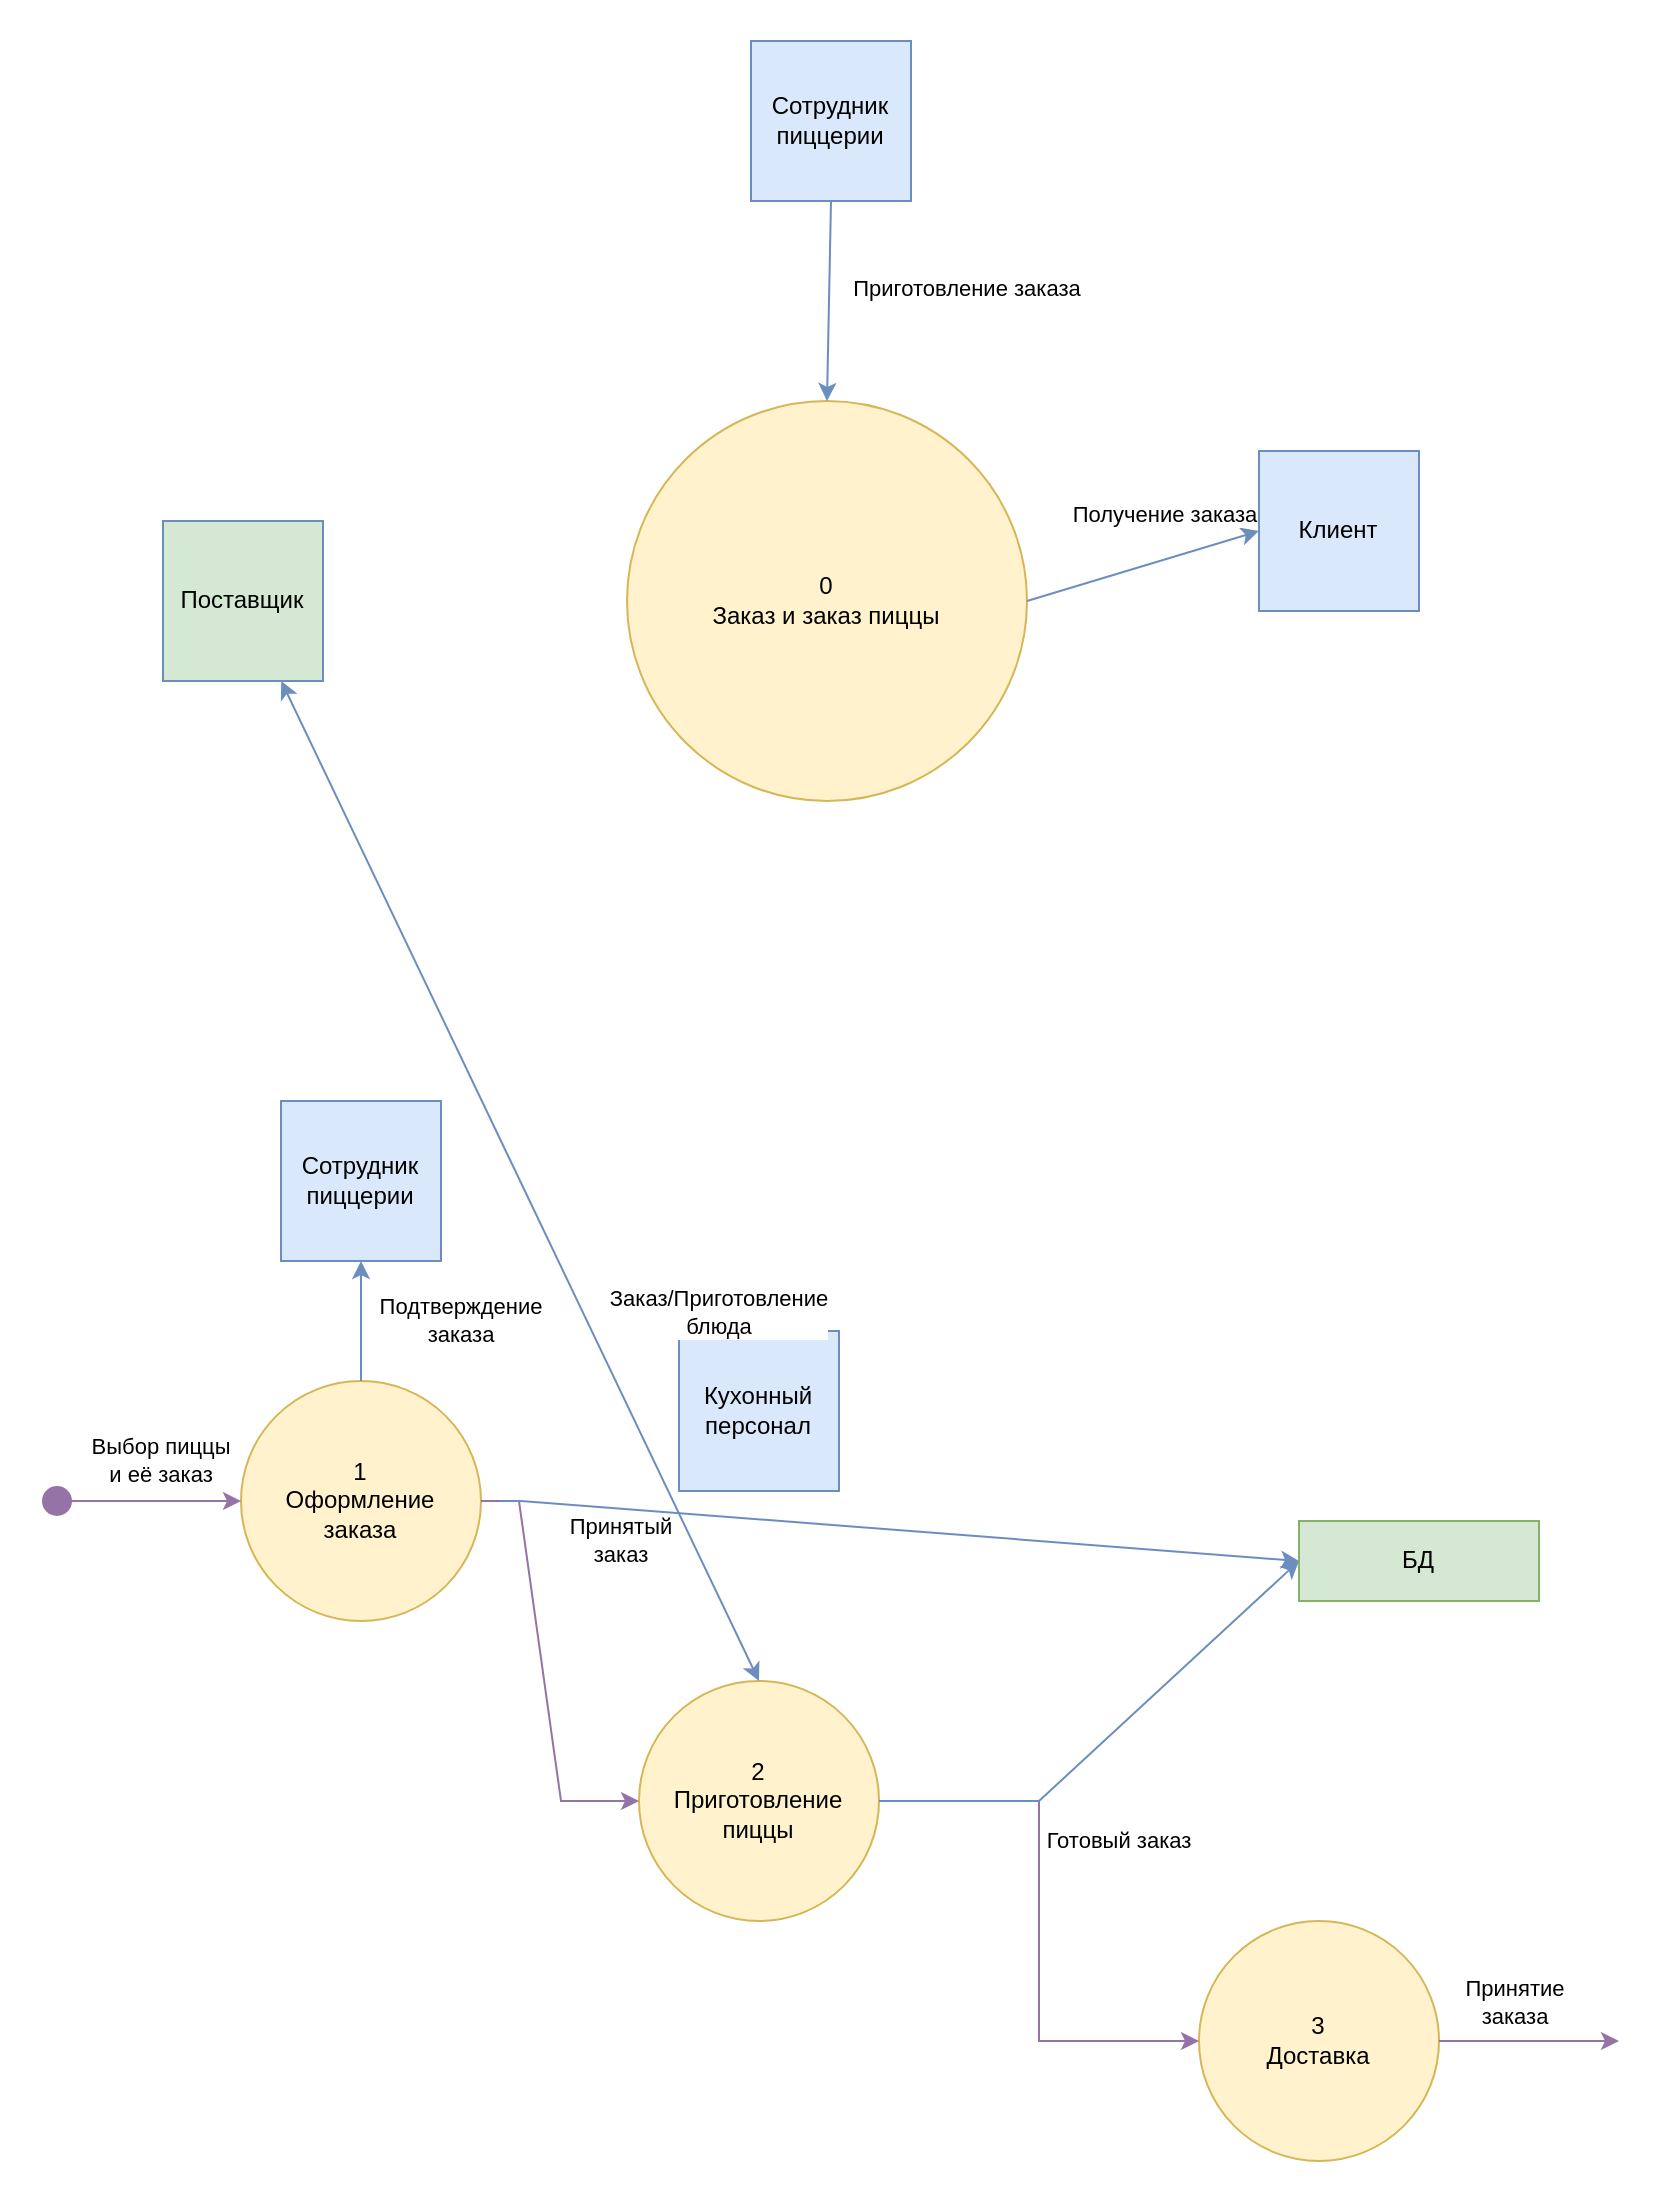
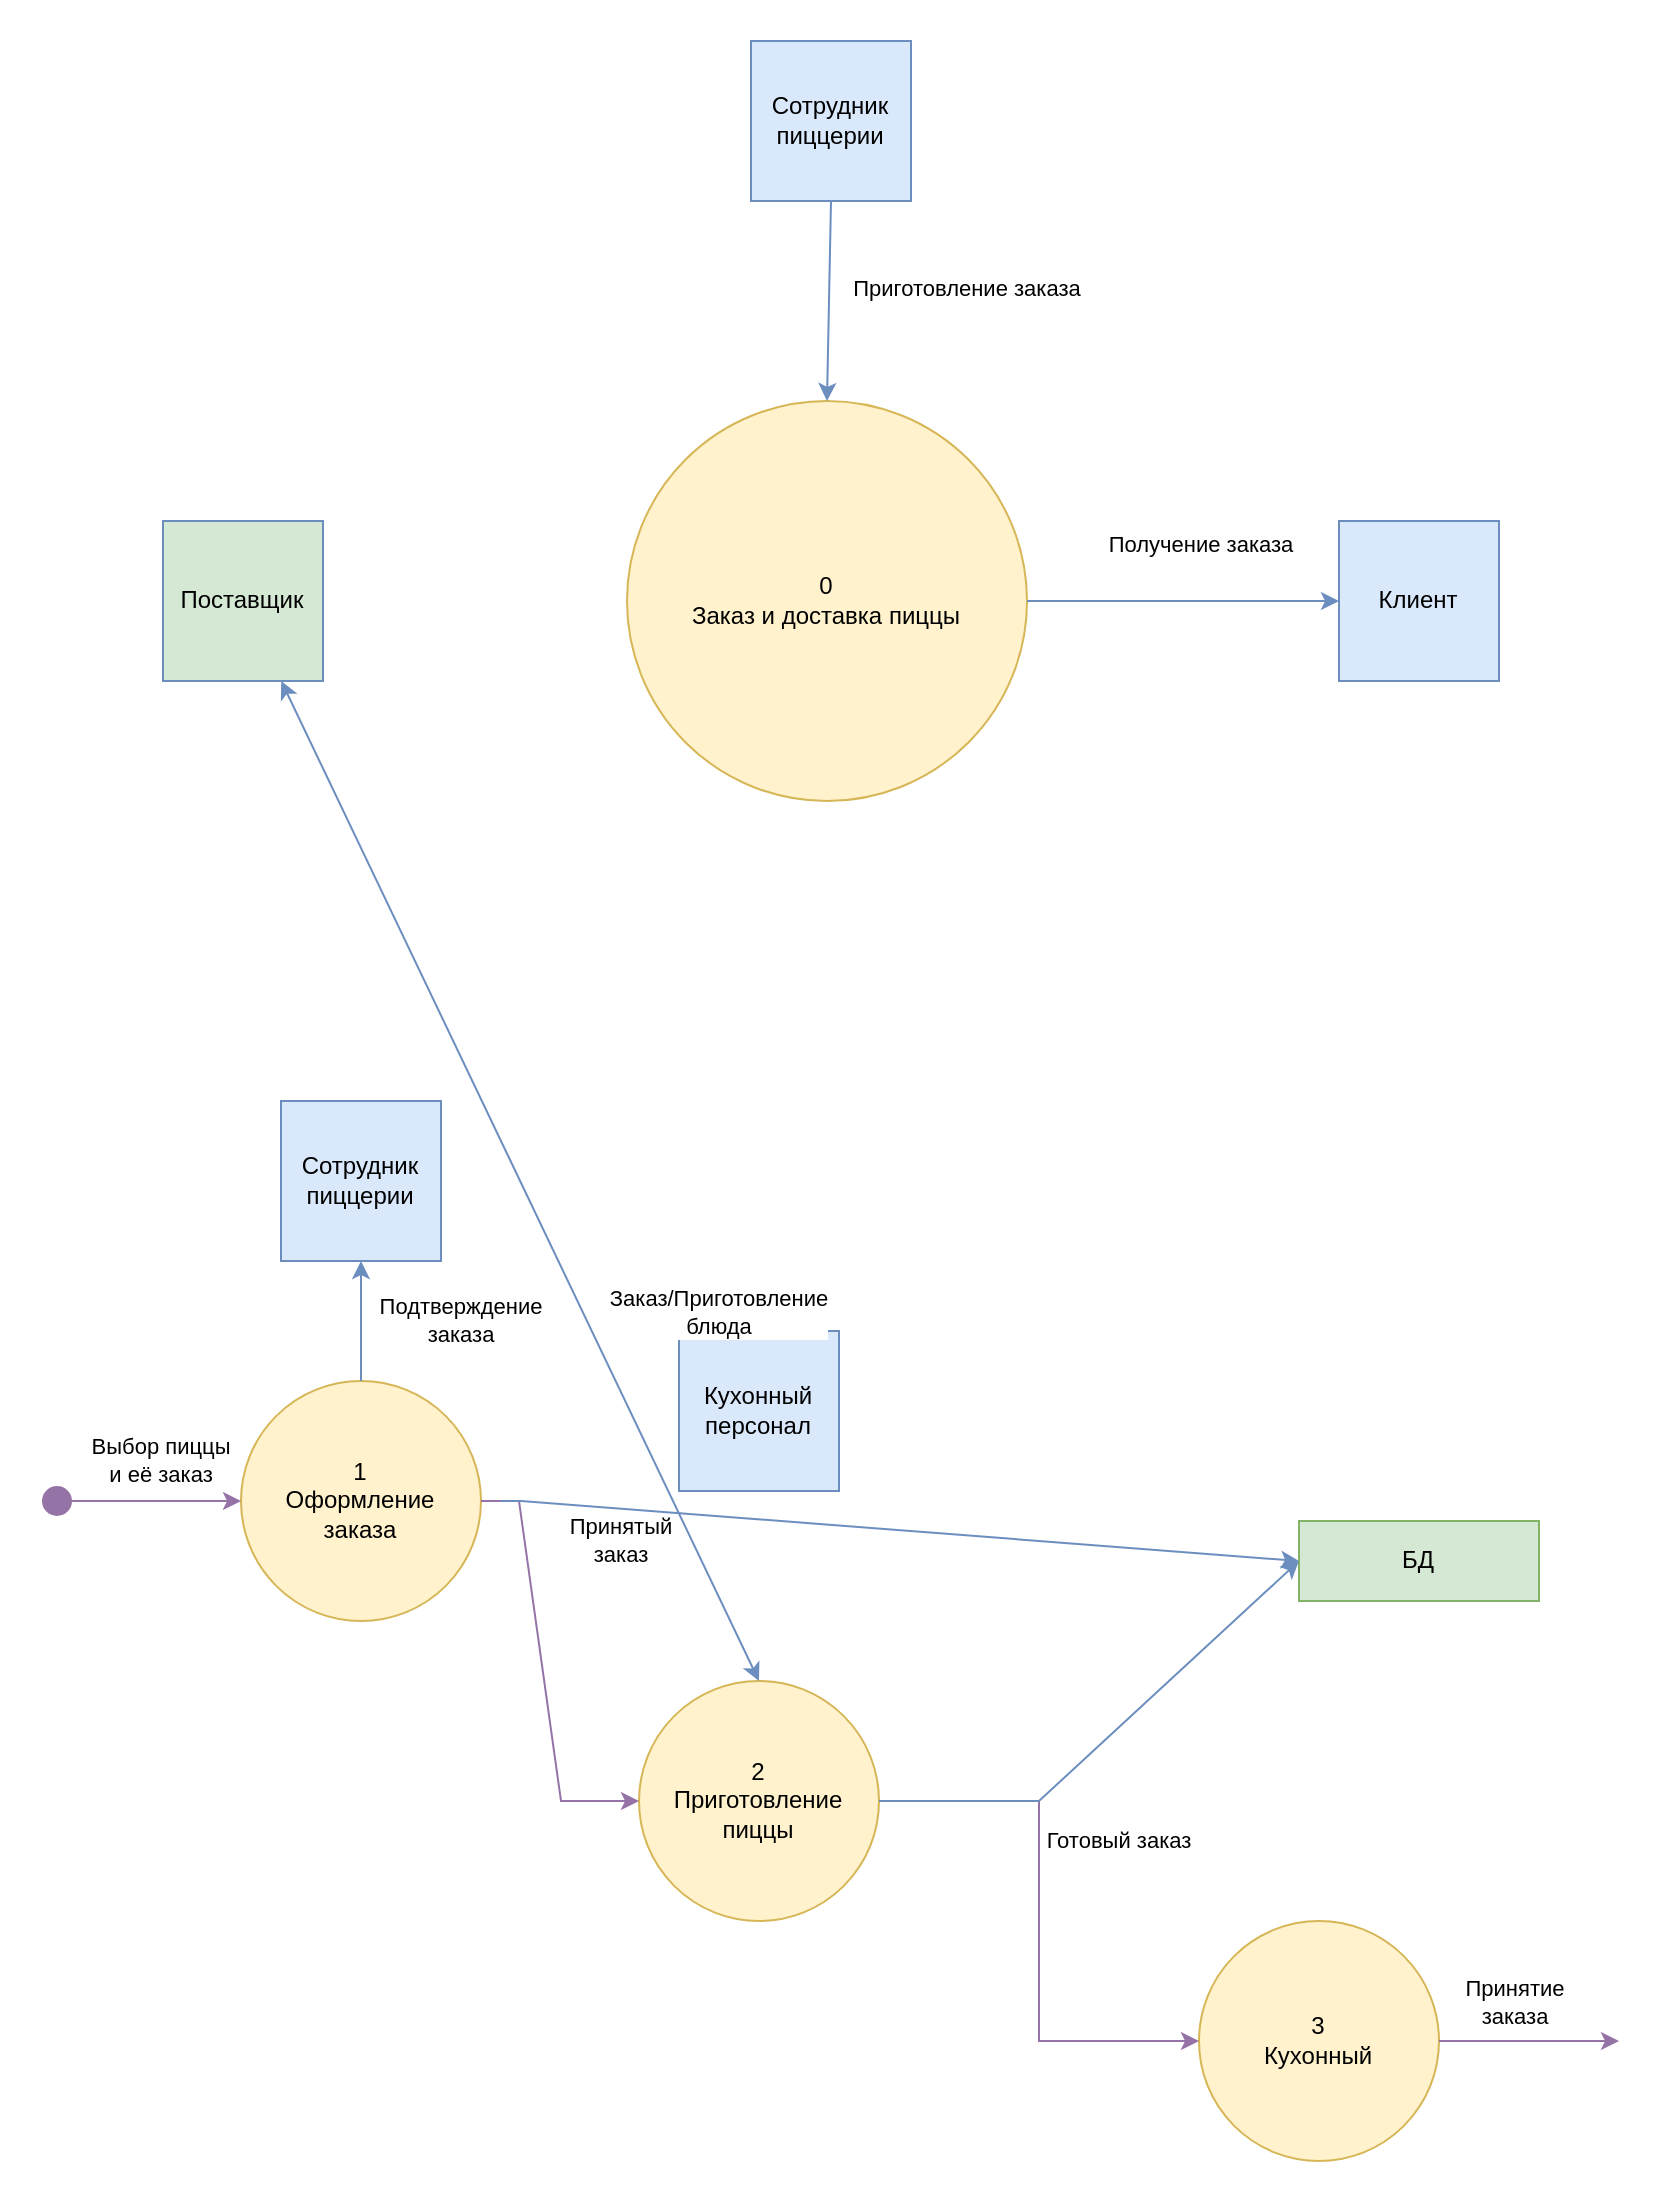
node "Клиент": moved (1339, 531) -> (1419, 601)
node "0 Заказ и заказ пиццы": label "0 Заказ и заказ пиццы" -> "0 Заказ и доставка пиццы"
node "3 Доставка": label "3 Доставка" -> "3 Кухонный"
